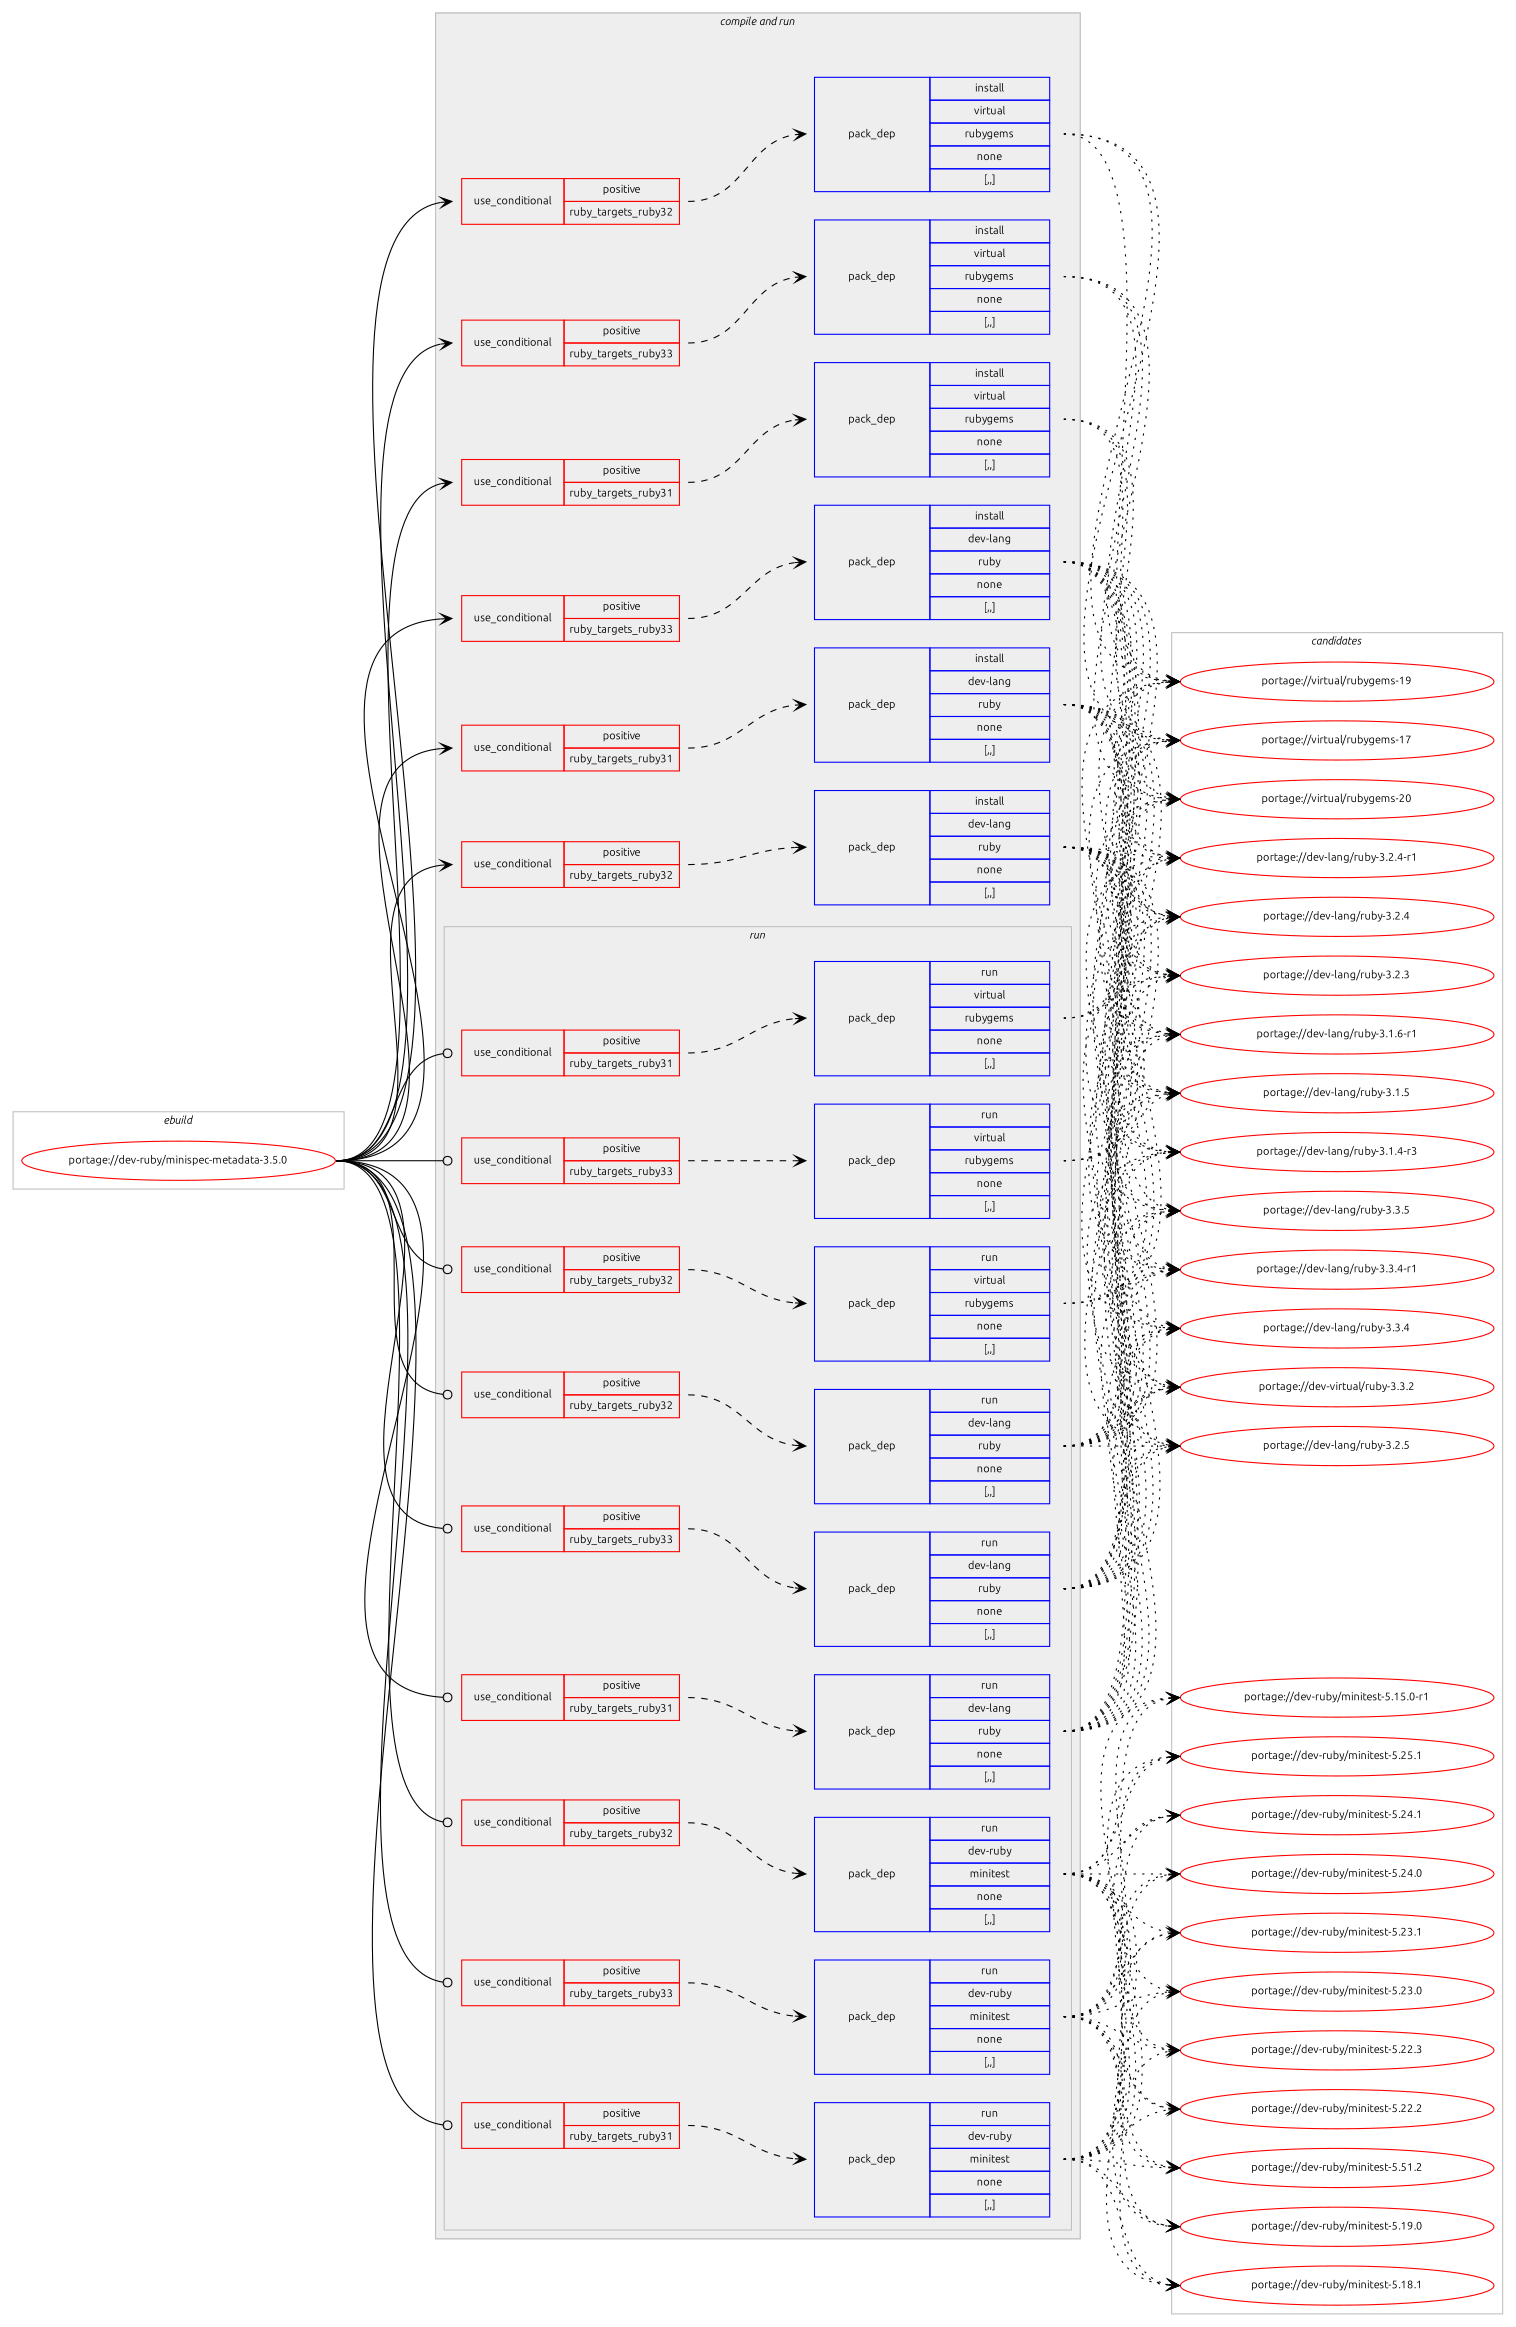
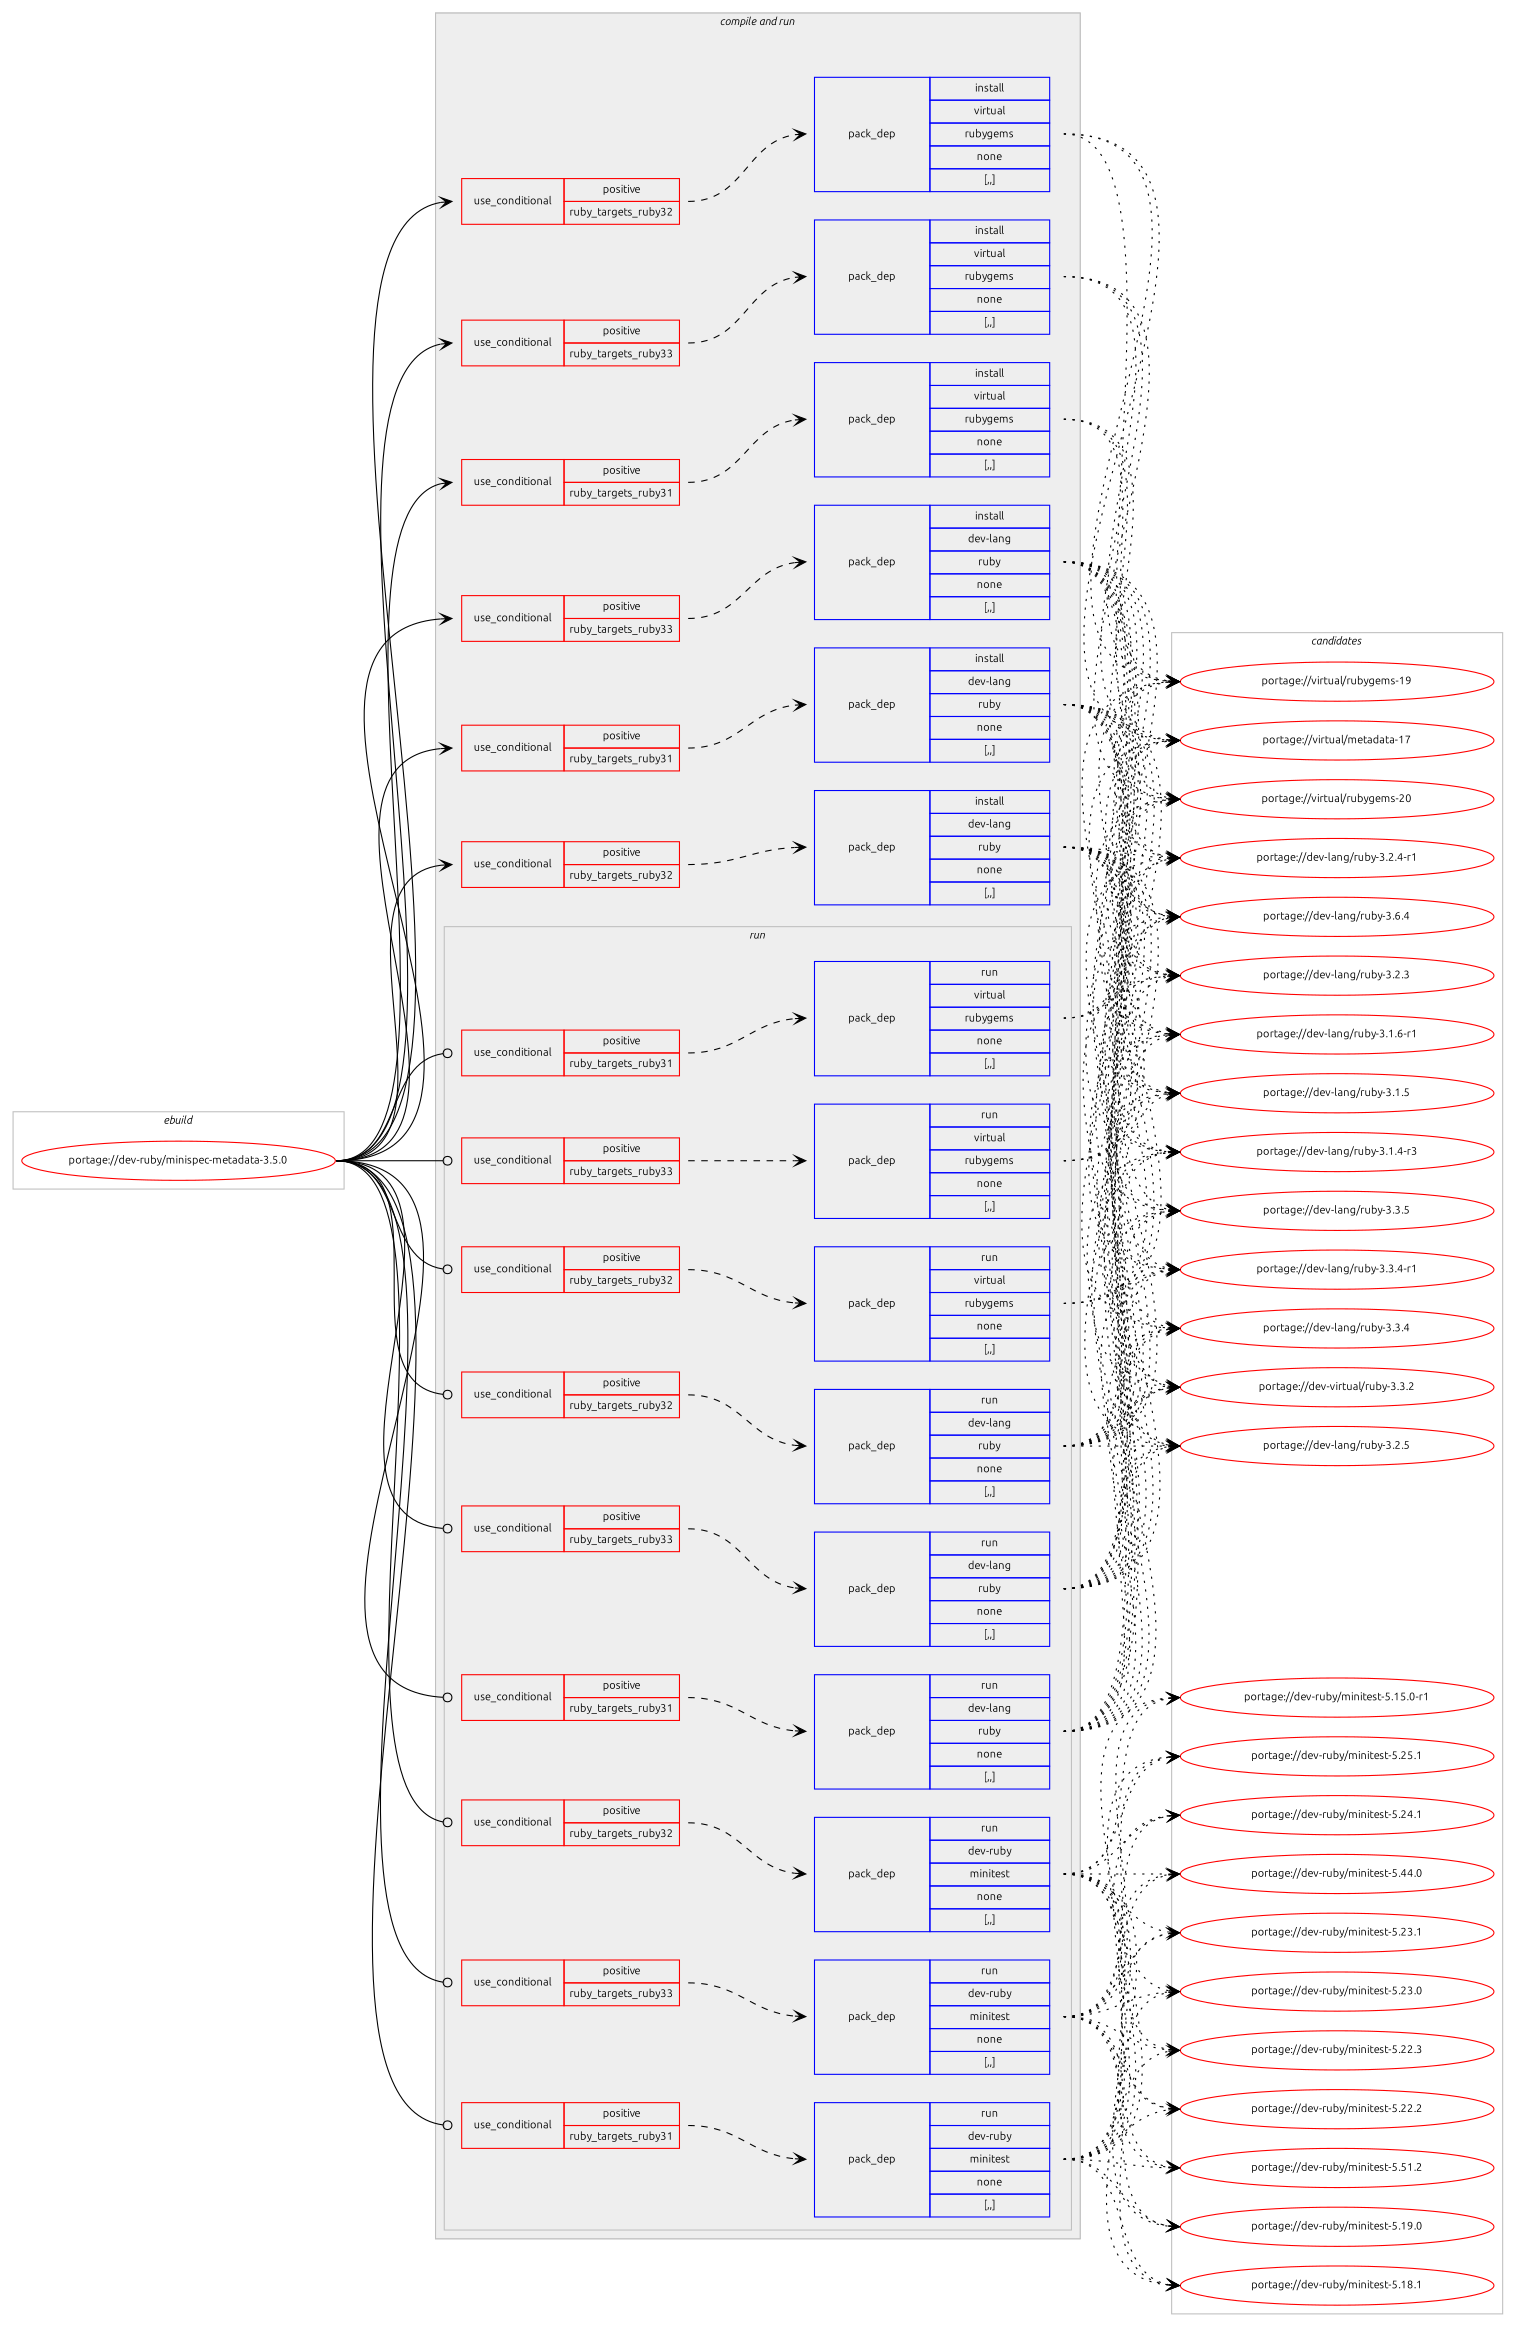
node "portage://virtual/rubygems-17": label "portage://virtual/rubygems-17" -> "portage://virtual/metadata-17"
node "portage://dev-lang/ruby-3.2.4": label "portage://dev-lang/ruby-3.2.4" -> "portage://dev-lang/ruby-3.6.4"
node "portage://dev-ruby/minitest-5.24.0": label "portage://dev-ruby/minitest-5.24.0" -> "portage://dev-ruby/minitest-5.44.0"
